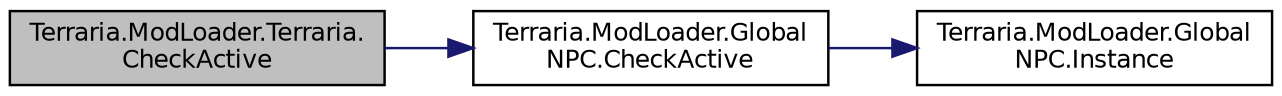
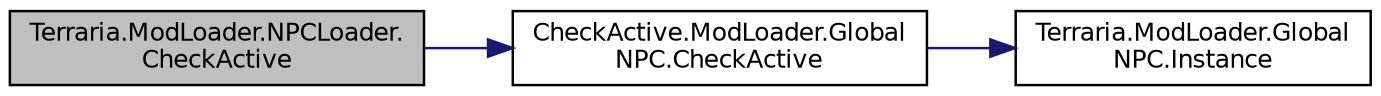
node "Terraria.ModLoader.Terraria. CheckActive": label "Terraria.ModLoader.Terraria. CheckActive" -> "Terraria.ModLoader.NPCLoader. CheckActive"
node "Terraria.ModLoader.Global NPC.CheckActive": label "Terraria.ModLoader.Global NPC.CheckActive" -> "CheckActive.ModLoader.Global NPC.CheckActive"
